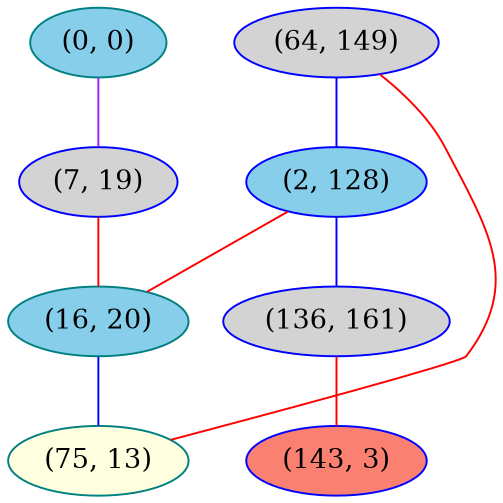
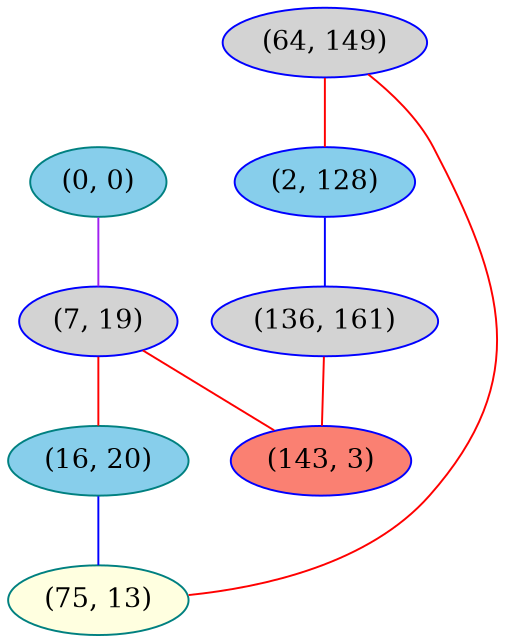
edge "(64, 149)" -- "(2, 128)": color blue -> red
edge "(2, 128)" -- "(16, 20)": removed
edge "(7, 19)" -- "(143, 3)": added
